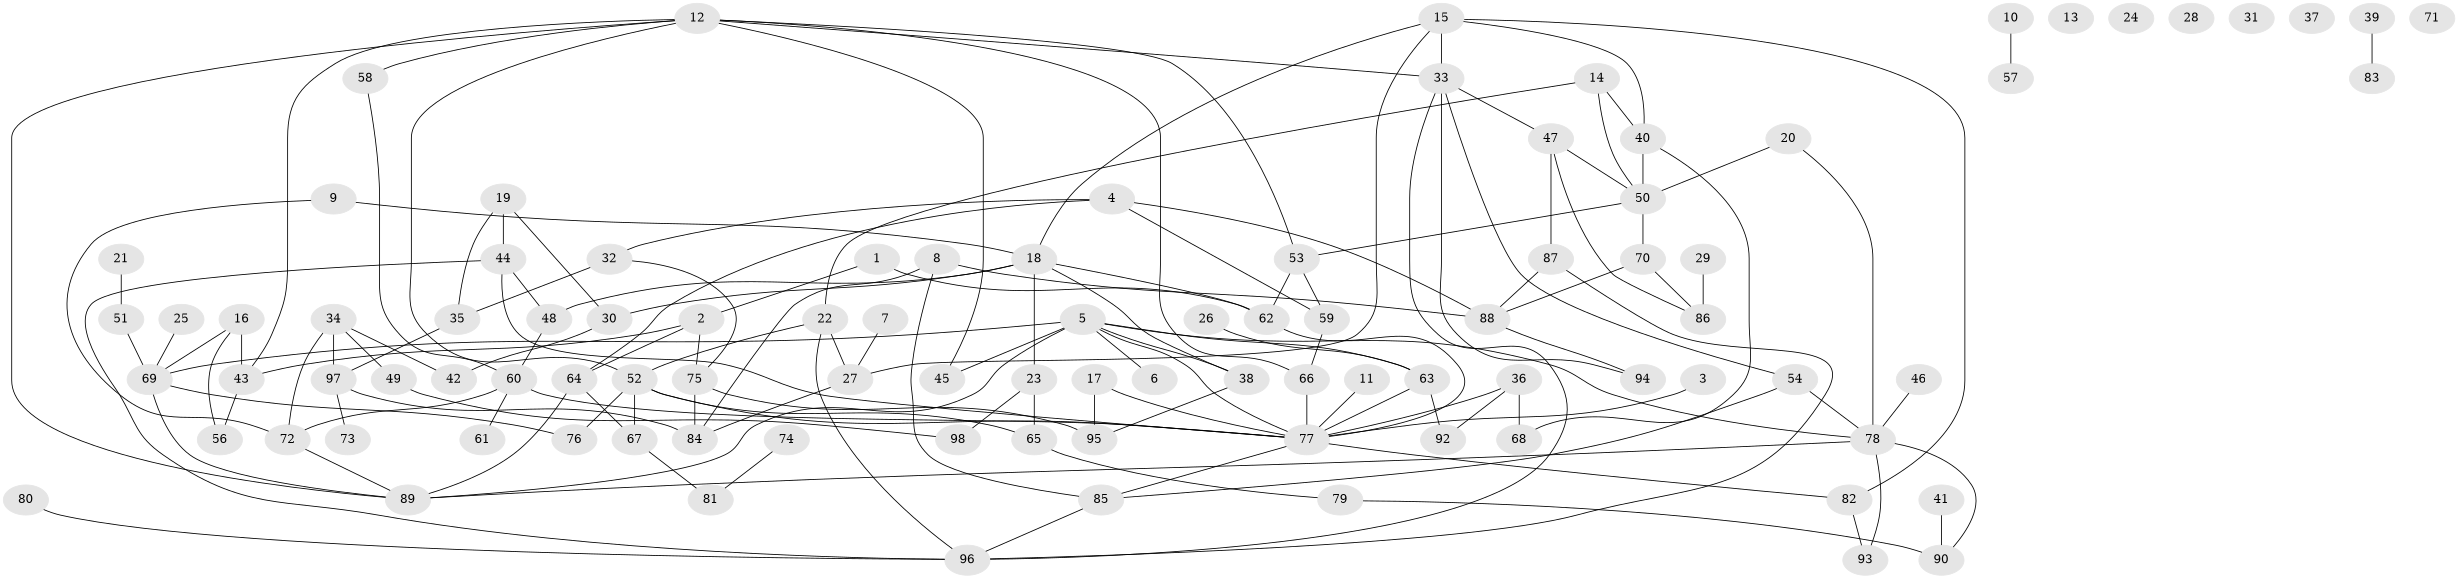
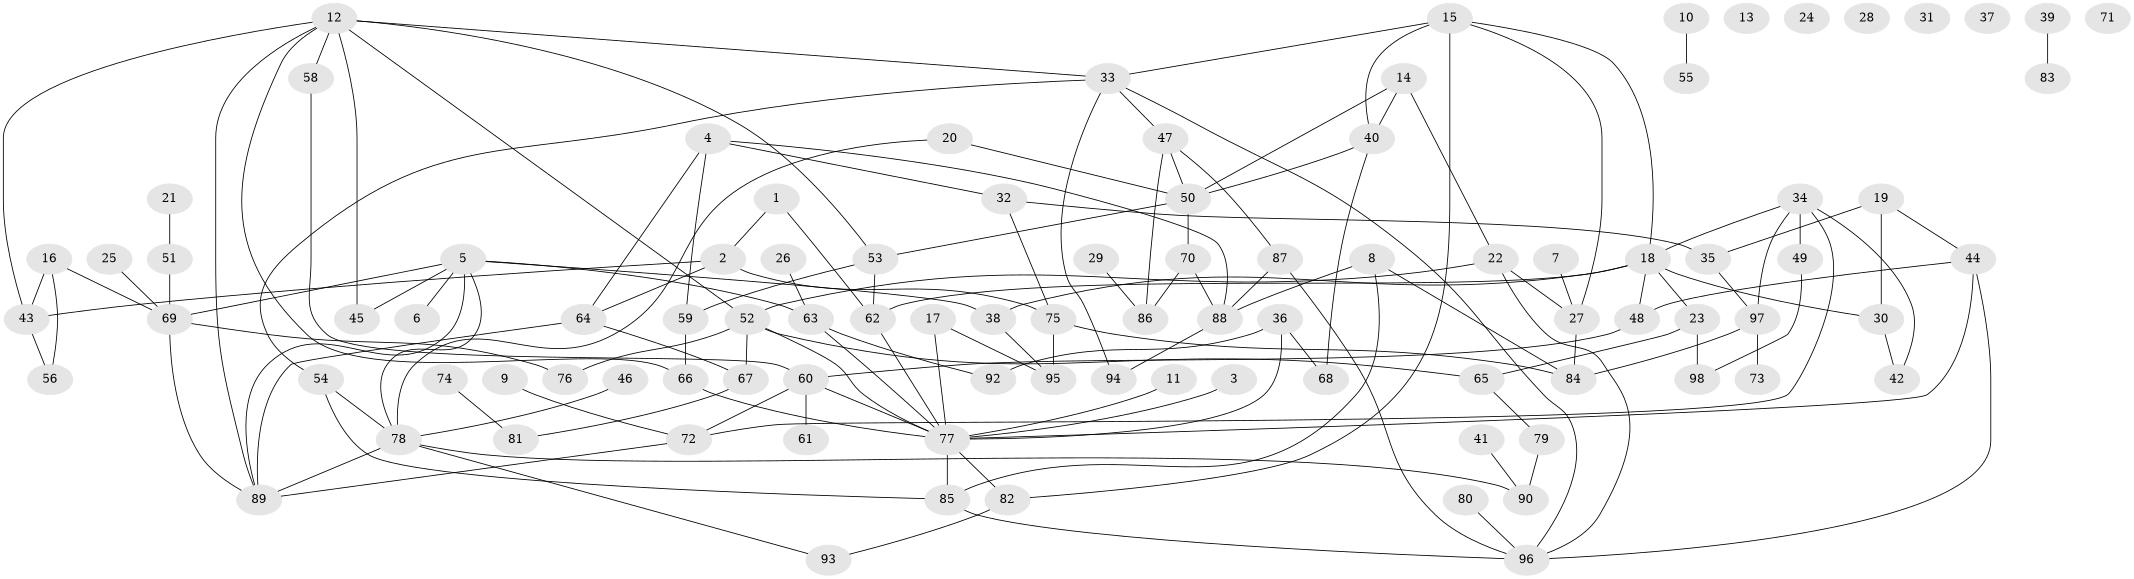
node "57": label "57" -> "55"
edge "9" -- "18": now "34" -- "18"
edge "5" -- "77": removed
